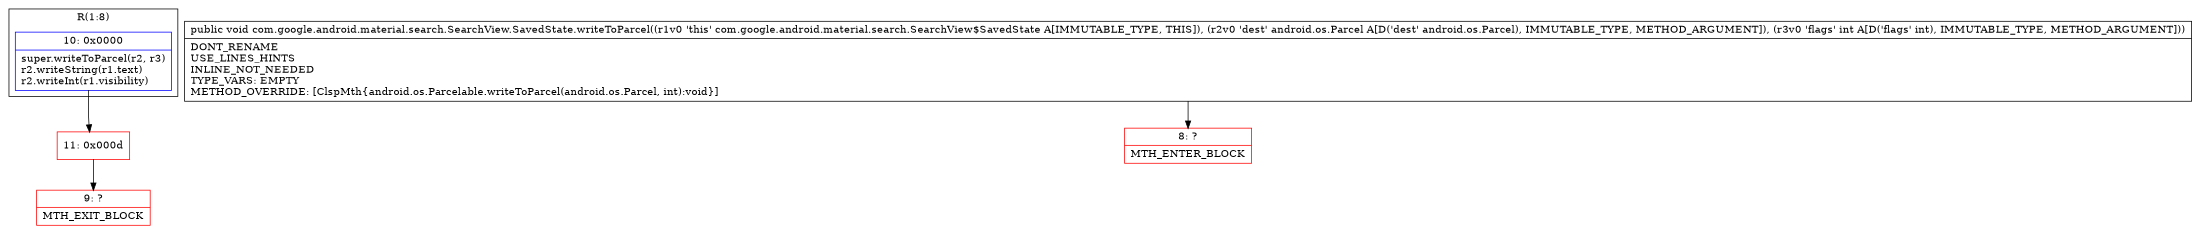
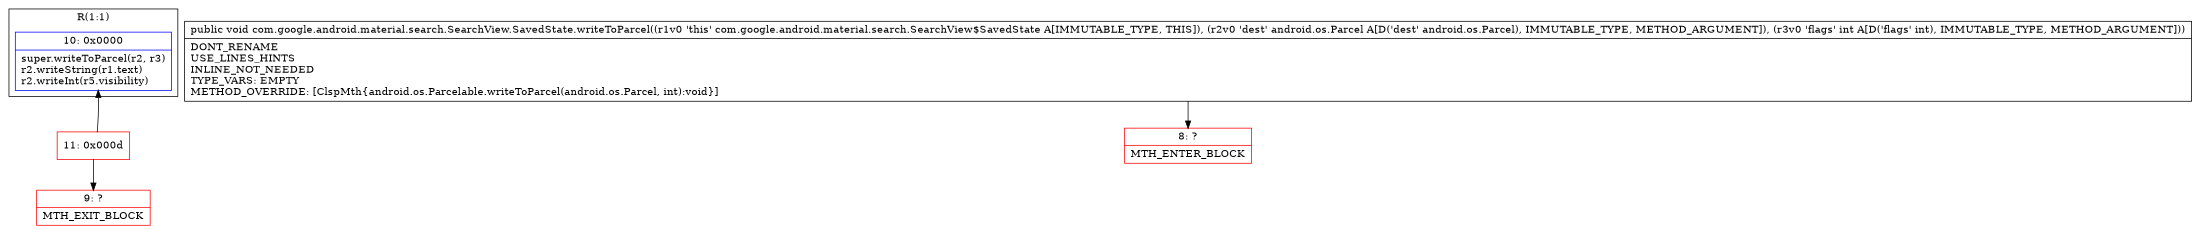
cluster "R(1:8)": label "R(1:8)" -> "R(1:1)"
node "10: 0x0000": text "r2.writeInt(r1.visibility)" -> "r2.writeInt(r5.visibility)"
edge "10: 0x0000" -> "11: 0x000d": reversed
